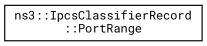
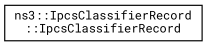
node "ns3::IpcsClassifierRecord ::PortRange": label "ns3::IpcsClassifierRecord ::PortRange" -> "ns3::IpcsClassifierRecord ::IpcsClassifierRecord"
